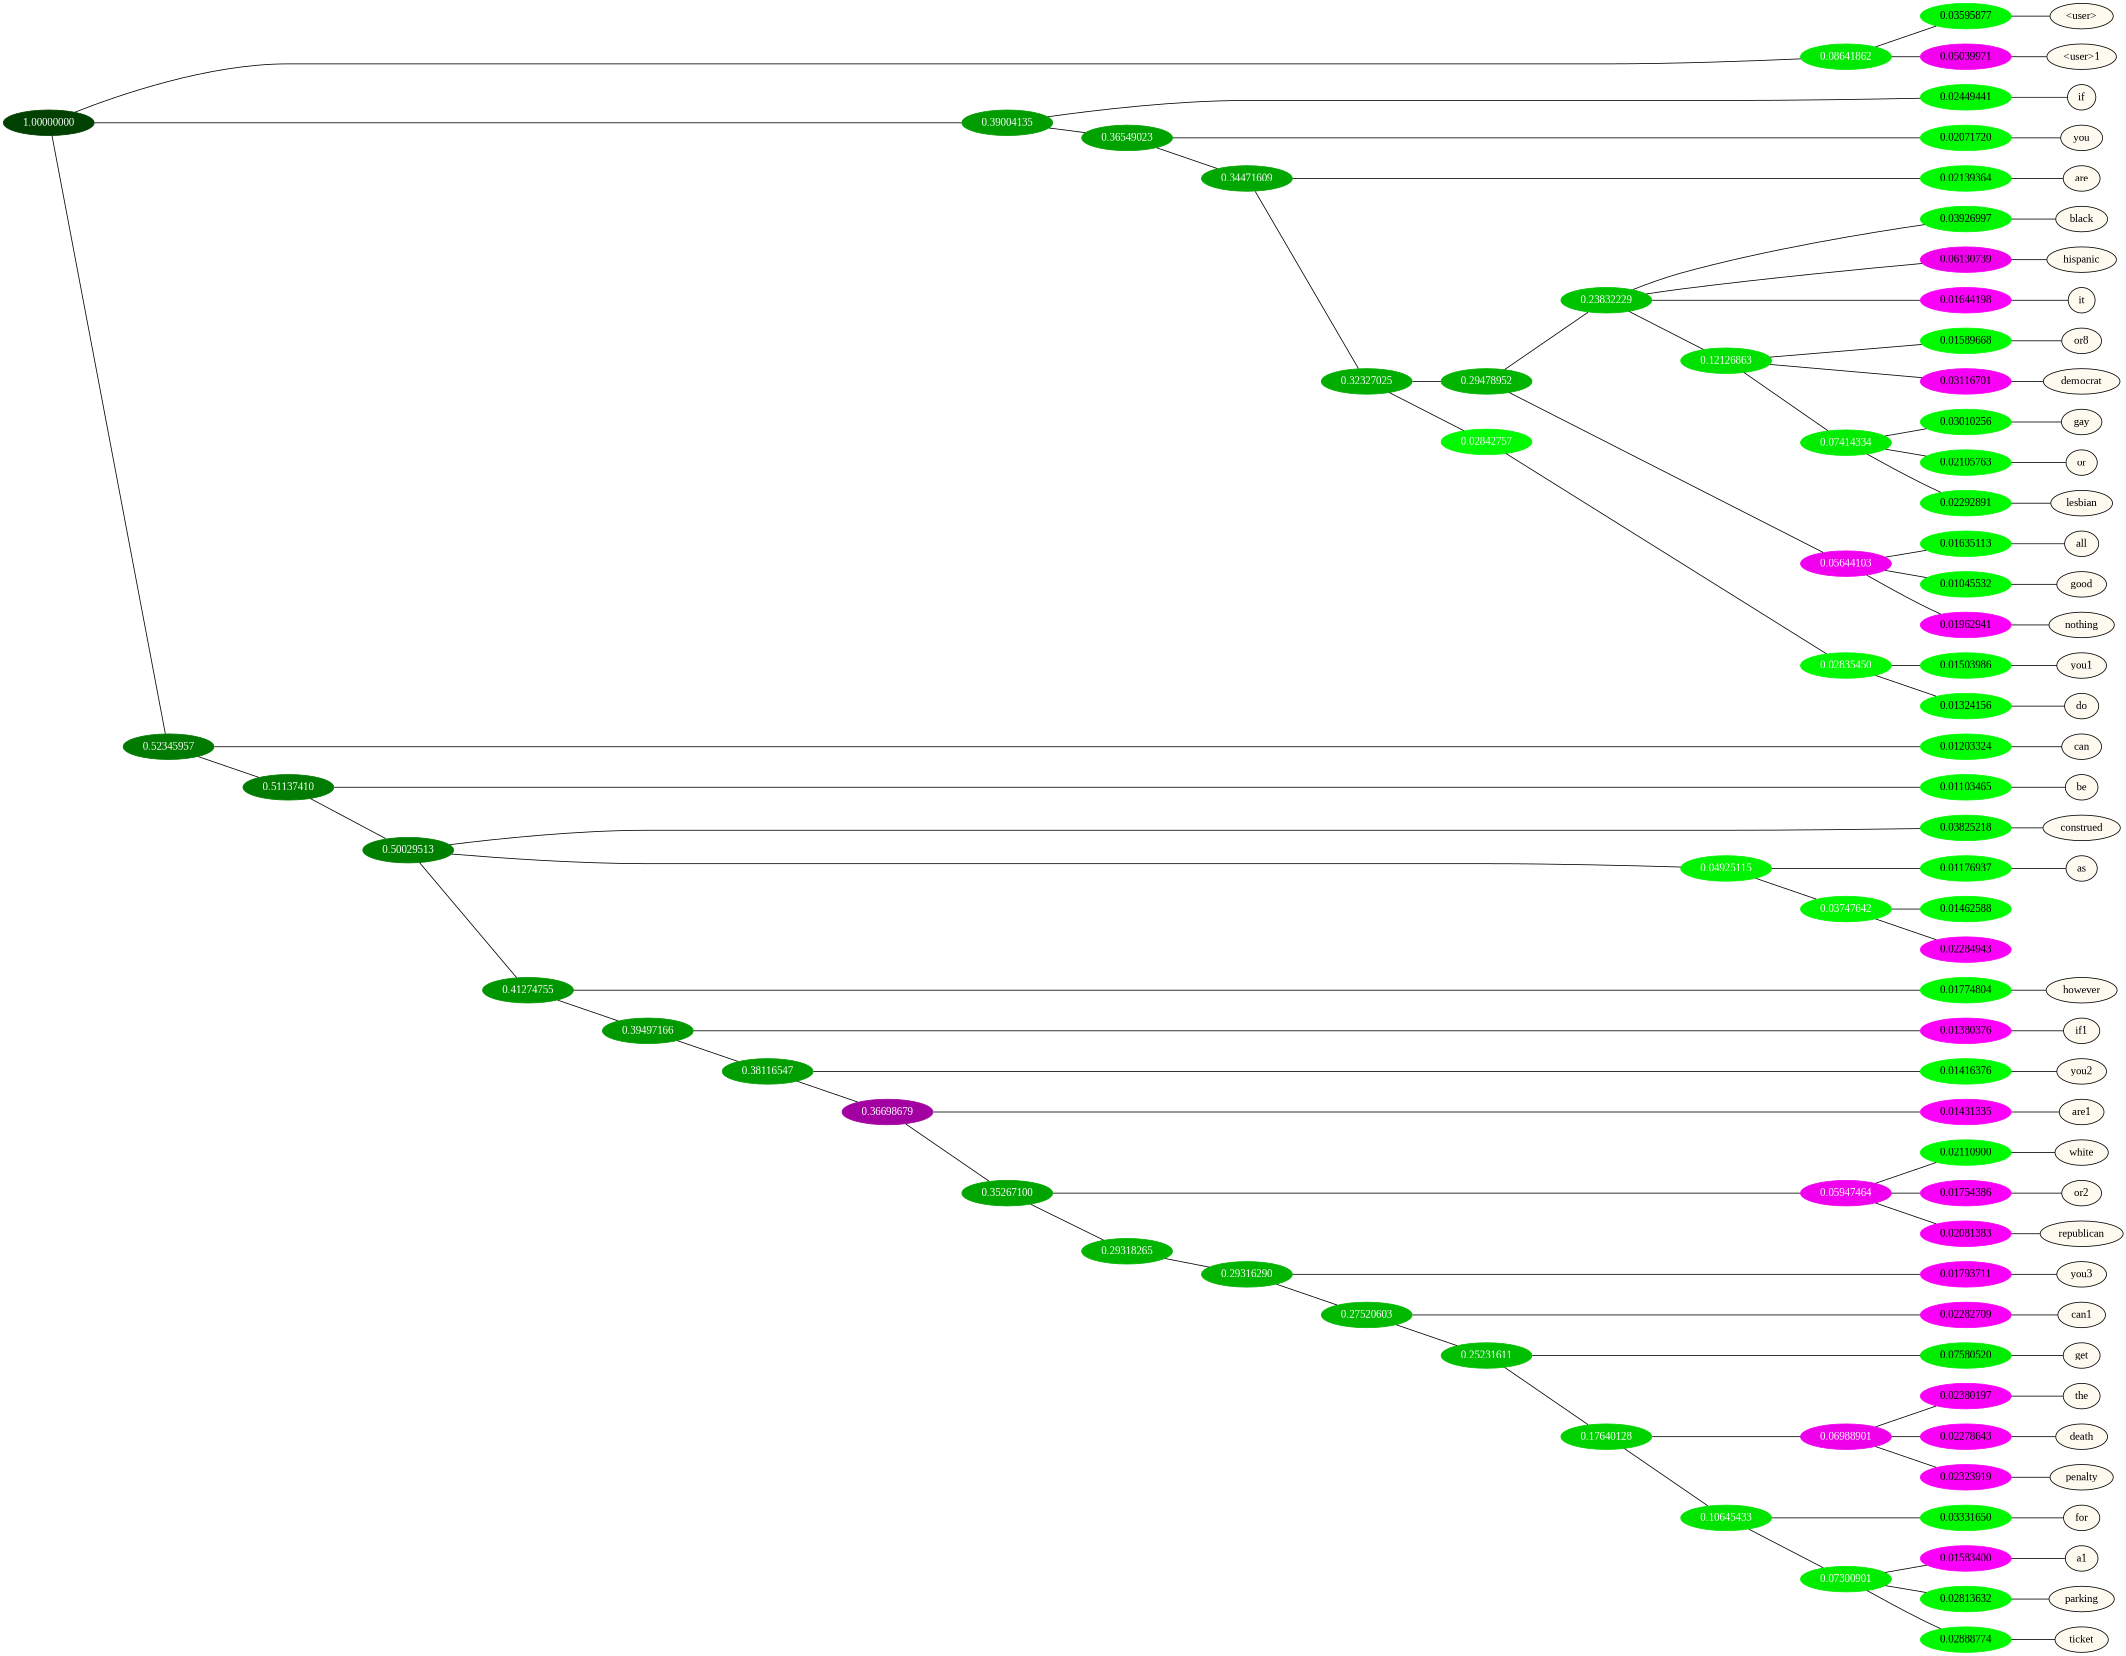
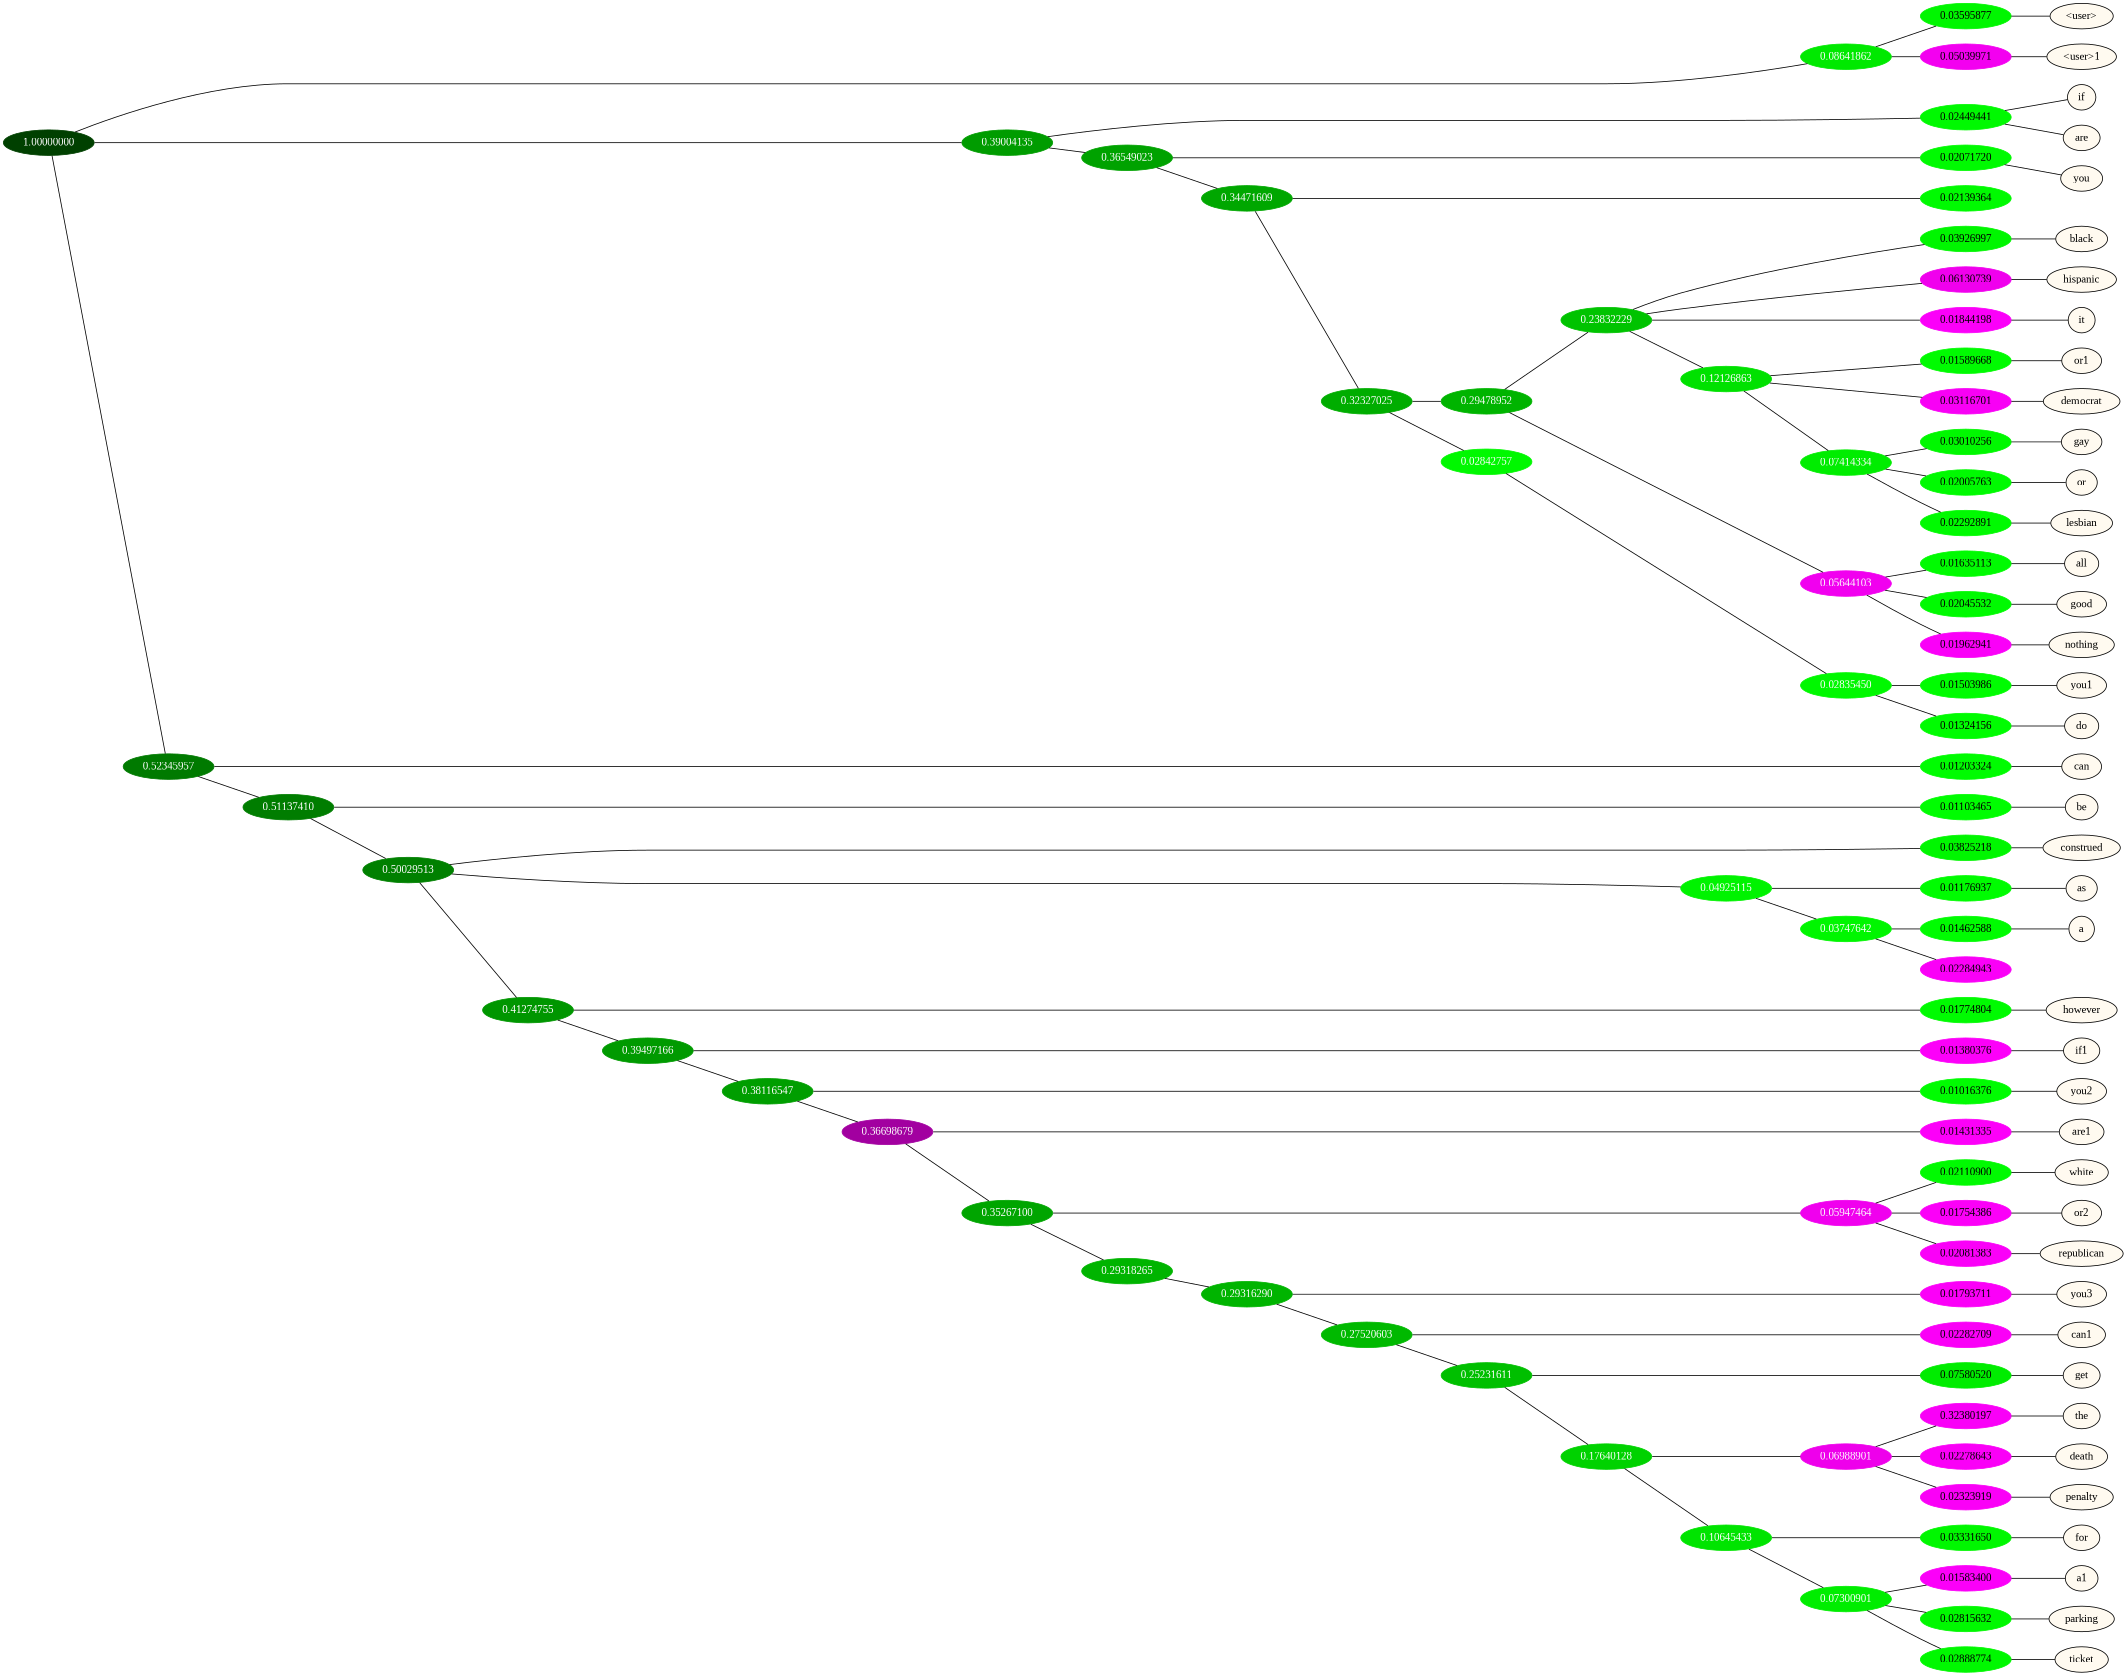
edge "0.02139364" -- "are": now "0.02449441" -- "are"
node "0.01644198": label "0.01644198" -> "0.01844198"
node "or8": label "or8" -> "or1"
node "0.02105763": label "0.02105763" -> "0.02005763"
node "0.01045532": label "0.01045532" -> "0.02045532"
node "a": added
node "0.01416376": label "0.01416376" -> "0.01016376"
node "0.02380197": label "0.02380197" -> "0.32380197"
node "0.02813632": label "0.02813632" -> "0.02815632"
